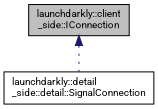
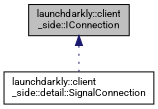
node "launchdarkly::detail _side::detail::SignalConnection": label "launchdarkly::detail _side::detail::SignalConnection" -> "launchdarkly::client _side::detail::SignalConnection"
